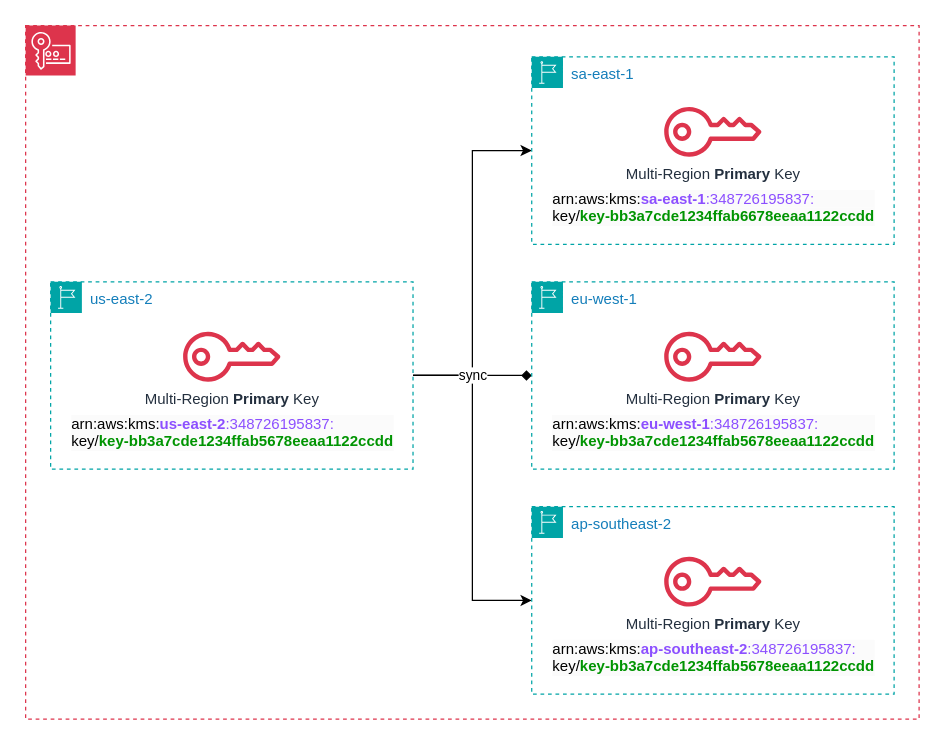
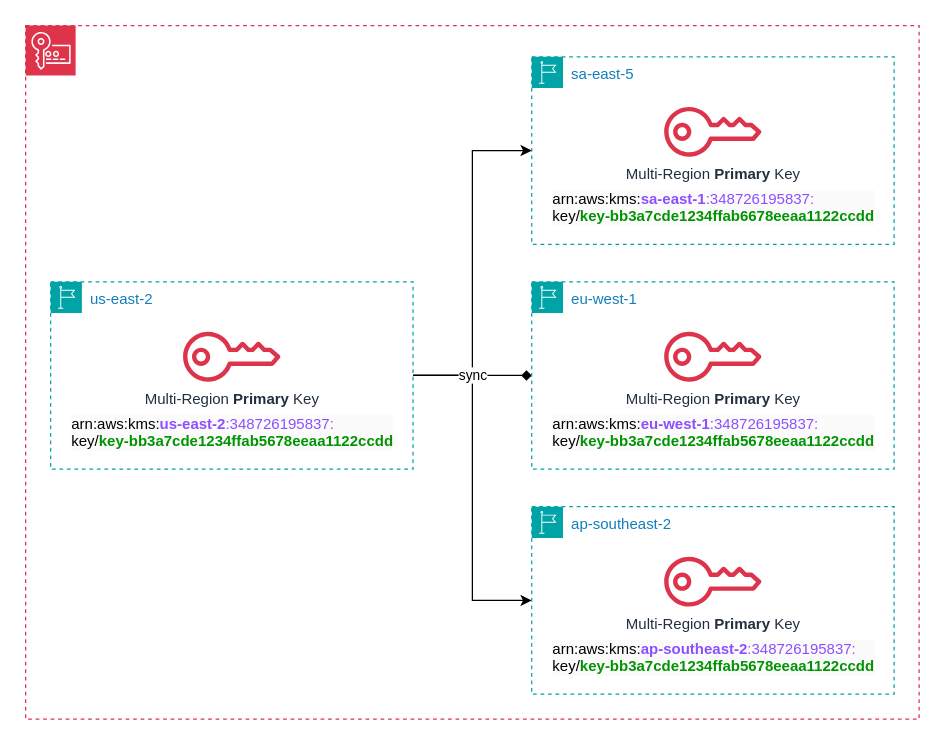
node "sa-east-1": label "sa-east-1" -> "sa-east-5"
